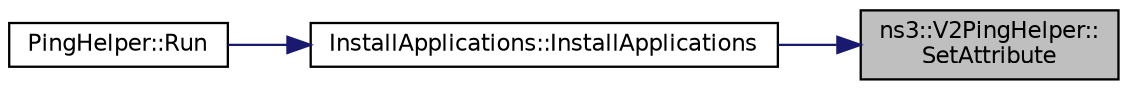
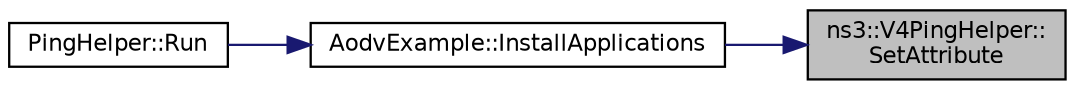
node "InstallApplications::InstallApplications": label "InstallApplications::InstallApplications" -> "AodvExample::InstallApplications"
node "ns3::V2PingHelper:: SetAttribute": label "ns3::V2PingHelper:: SetAttribute" -> "ns3::V4PingHelper:: SetAttribute"
